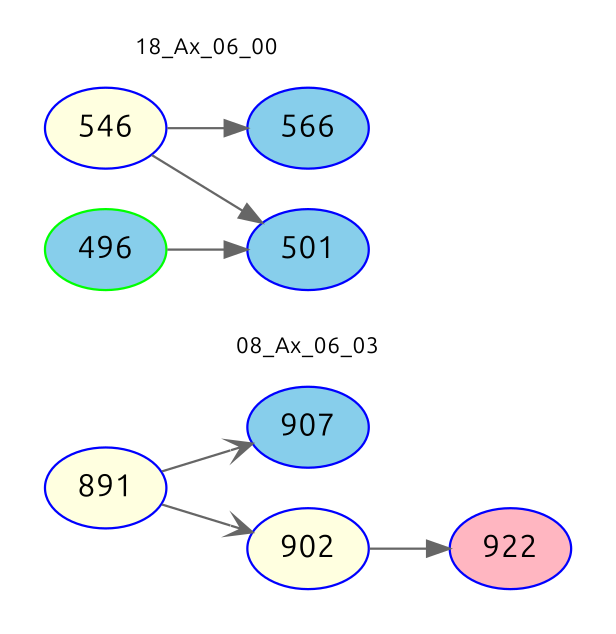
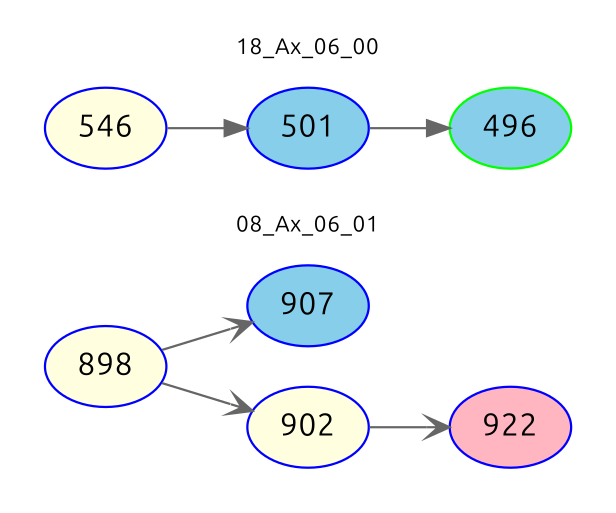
node "566": removed
edge "496" -> "501": reversed
cluster "08_Ax_06_03": label "08_Ax_06_03" -> "08_Ax_06_01"
node "891": label "891" -> "898"
edge "902" -> "922": arrowhead normal -> vee
